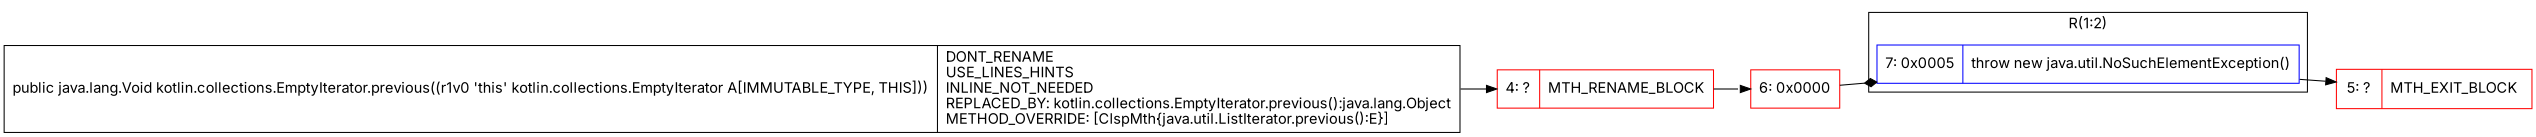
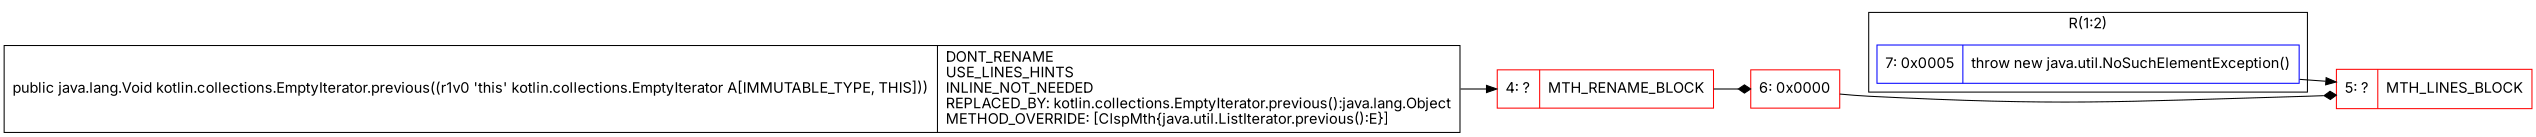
edge "6: 0x0000" -> "7: 0x0005": now "6: 0x0000" -> "5: ?"
node "5: ?": text "MTH_EXIT_BLOCK" -> "MTH_LINES_BLOCK"
edge "4: ?" -> "6: 0x0000": arrowhead normal -> diamond
